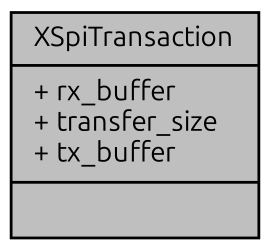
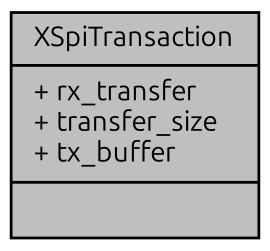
node "XSpiTransaction": text "+ rx_buffer" -> "+ rx_transfer"
